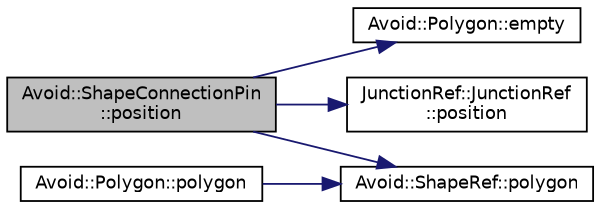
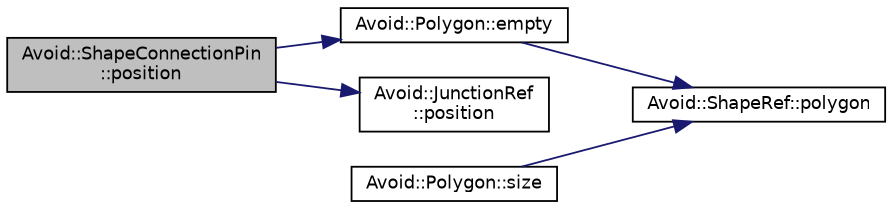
node "JunctionRef::JunctionRef ::position": label "JunctionRef::JunctionRef ::position" -> "Avoid::JunctionRef ::position"
edge "Avoid::ShapeConnectionPin ::position" -> "Avoid::ShapeRef::polygon": now "Avoid::Polygon::empty" -> "Avoid::ShapeRef::polygon"
node "Avoid::Polygon::polygon": label "Avoid::Polygon::polygon" -> "Avoid::Polygon::size"
